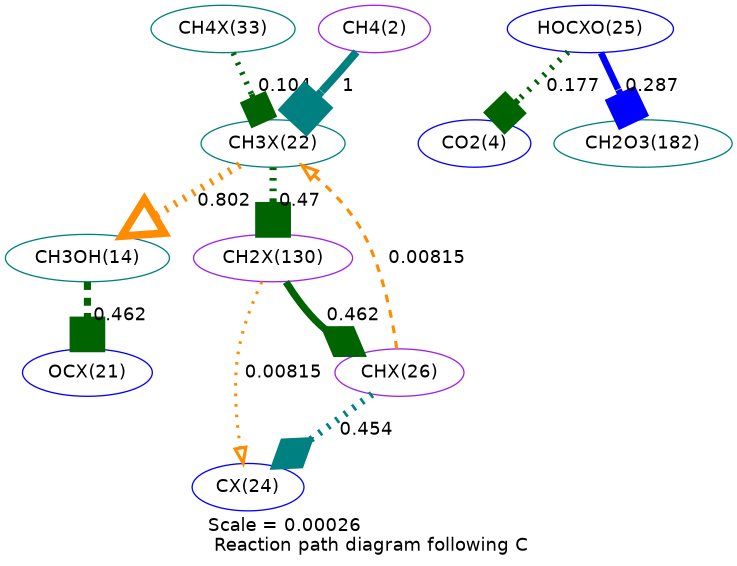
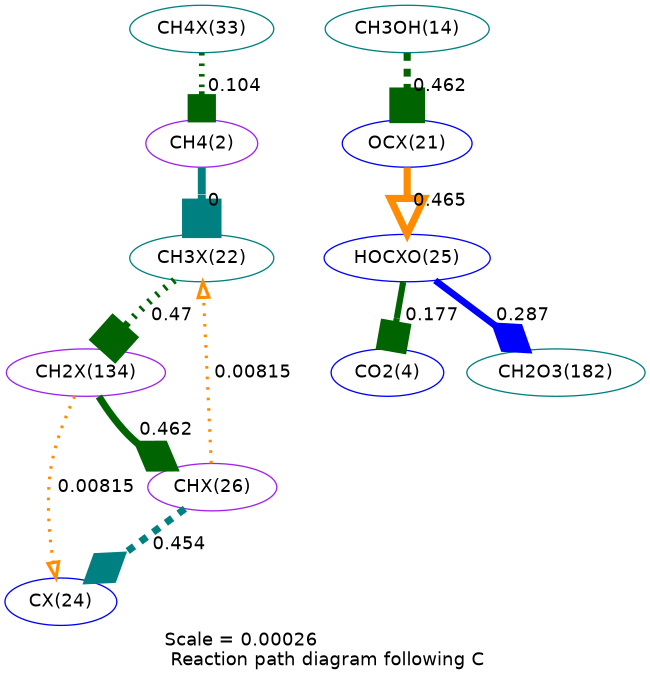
edge "HOCXO(25)" -> "CH2O3(182)": arrowhead box -> diamond
edge "CH4X(33)" -> "CH3X(22)": now "CH4X(33)" -> "CH4(2)"
edge "HOCXO(25)" -> "CO2(4)": style dotted -> bold
edge "CH4(2)" -> "CH3X(22)": label " 1" -> " 0"
edge "OCX(21)" -> "HOCXO(25)": added, label "0.465"
edge "CH3X(22)" -> "CH3OH(14)": removed, label "0.802"
edge "CHX(26)" -> "CH3X(22)": style dashed -> dotted
node "CH2X(130)": label "CH2X(130)" -> "CH2X(134)"
edge "CHX(26)" -> "CX(24)": style dotted -> dashed
